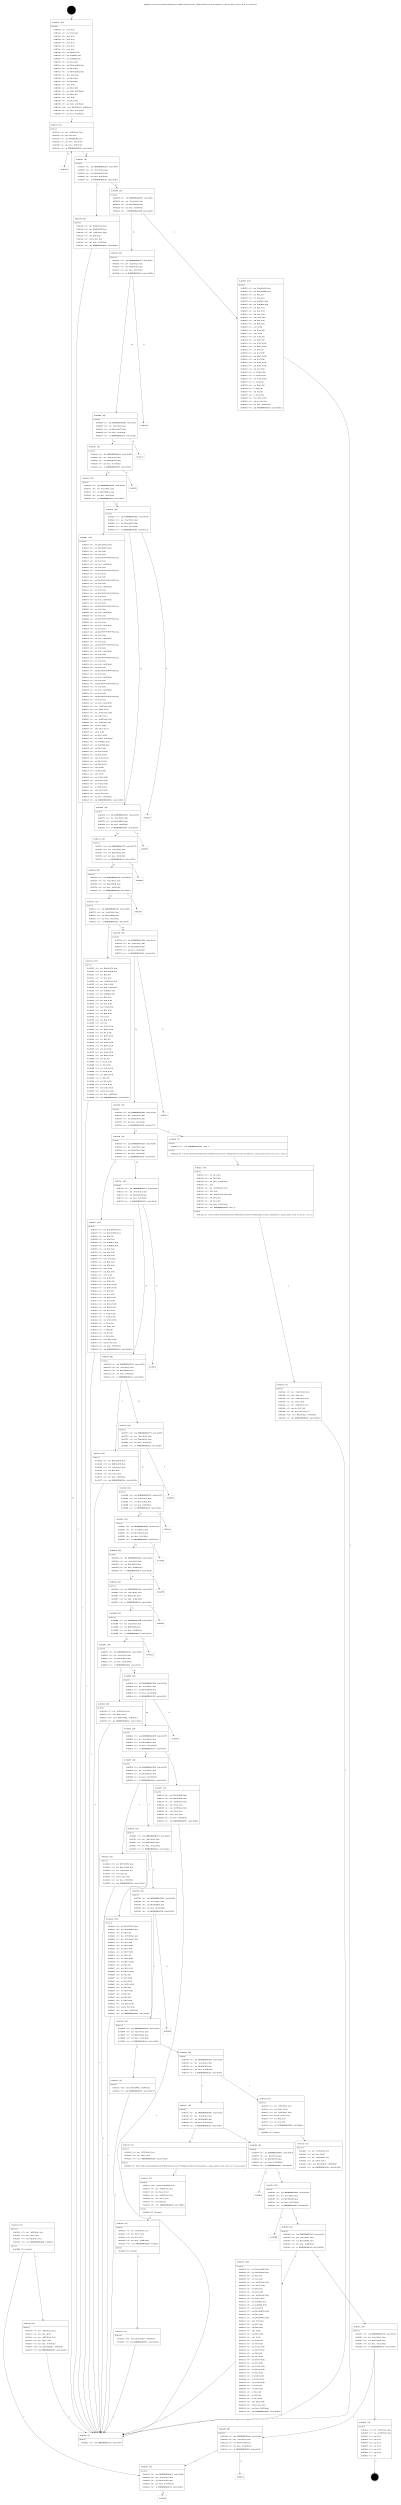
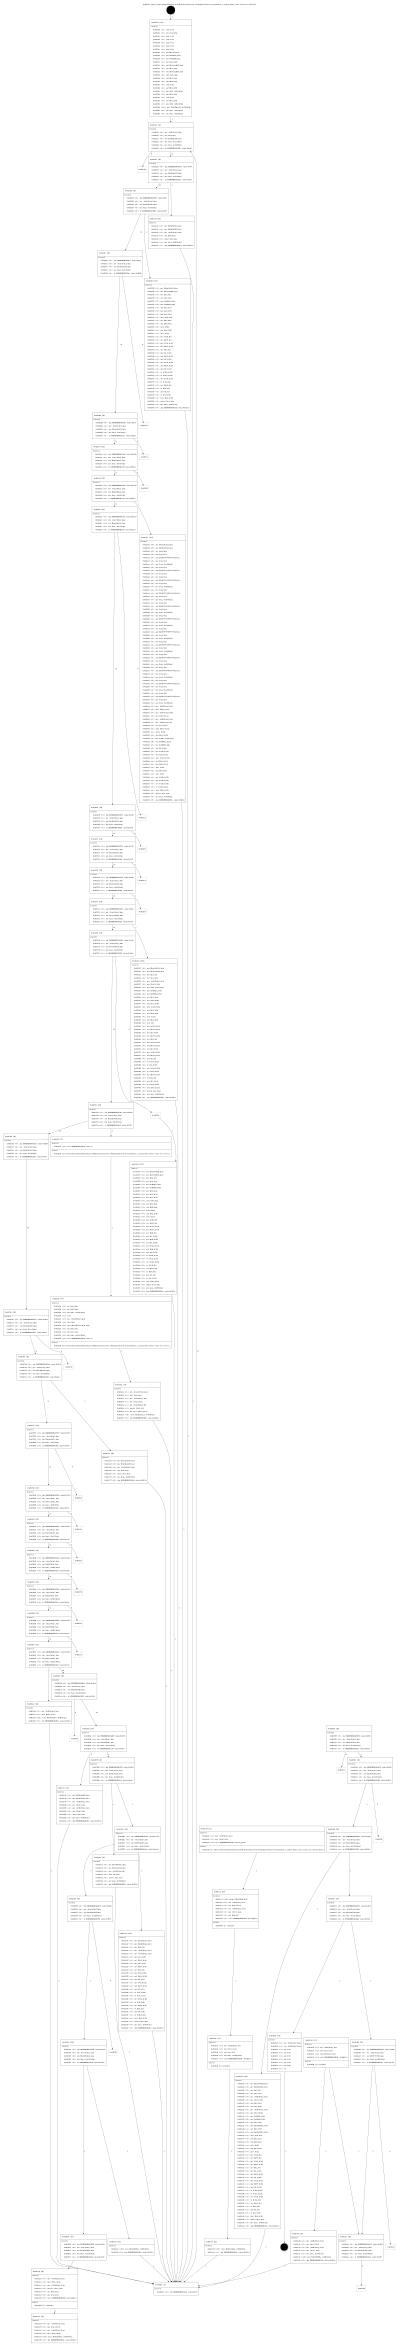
edge "0x4017a0 [28]" -> "0x401d74 [137]": now "0x40252e" -> "0x401d74 [137]"
node "0x40197c [28]": removed
